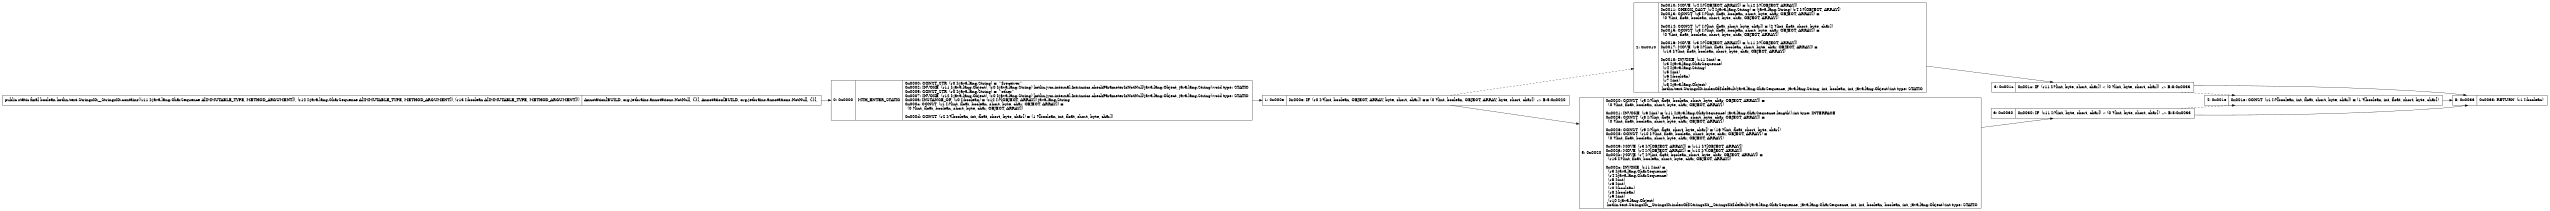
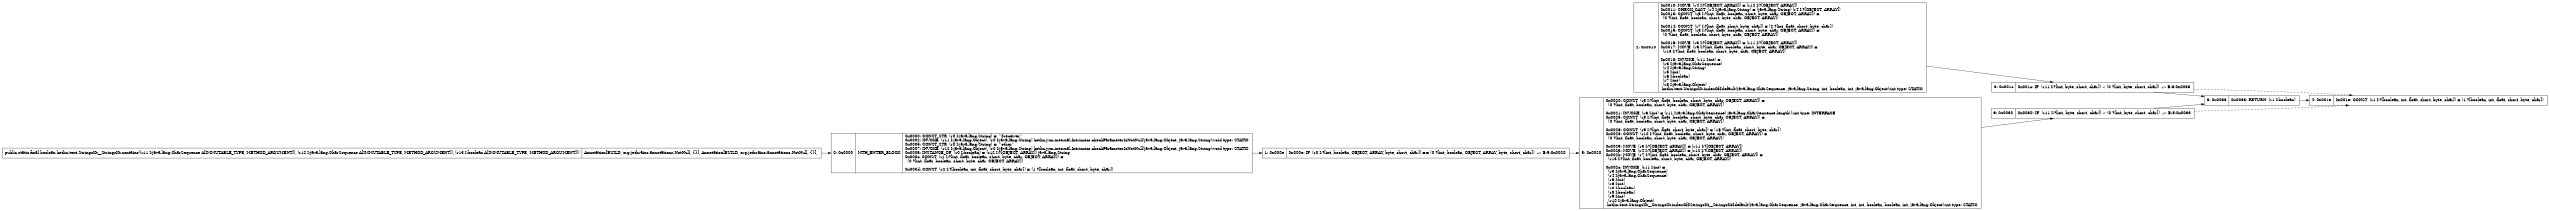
edge "1: 0x000e" -> "2: 0x0010": removed
node "0: 0x0000": text "MTH_ENTER_STATIC" -> "MTH_ENTER_BLOCK"
edge "4: 0x001e" -> "8: 0x0033": reversed
